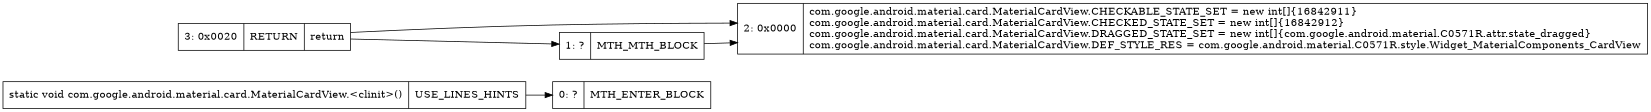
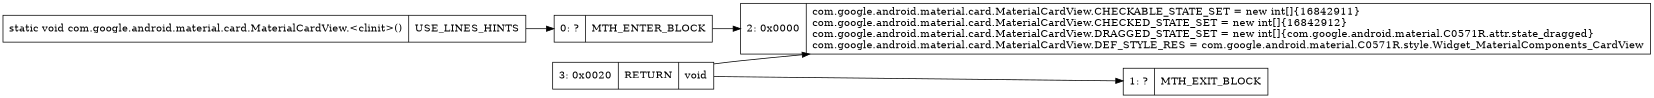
node "3: 0x0020": text "return" -> "void"
edge "1: ?" -> "2: 0x0000": now "0: ?" -> "2: 0x0000"
node "1: ?": text "MTH_MTH_BLOCK" -> "MTH_EXIT_BLOCK"
